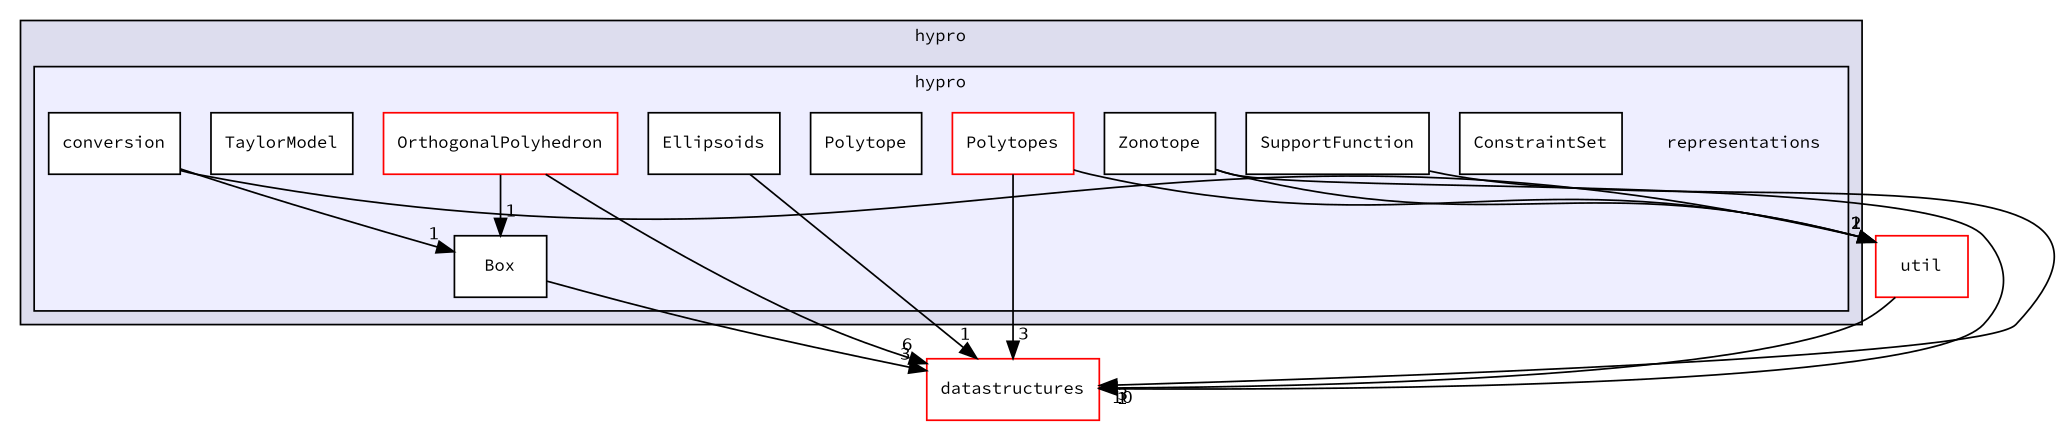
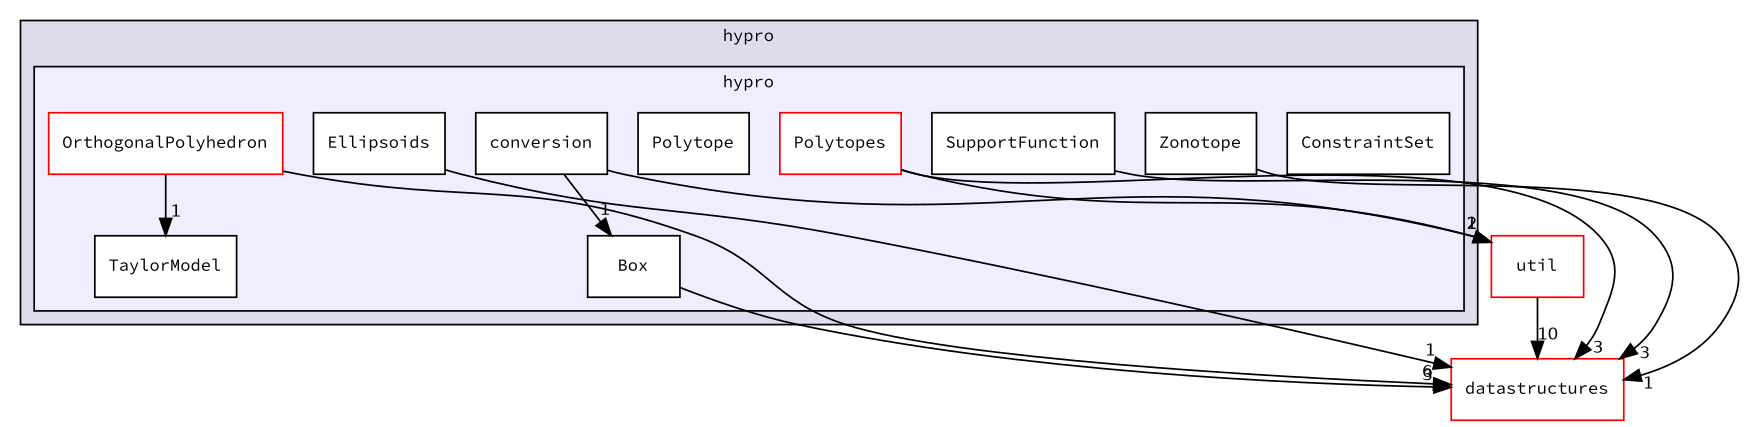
node "representations": removed
edge "OrthogonalPolyhedron" -> "Box": now "OrthogonalPolyhedron" -> "TaylorModel"
edge "Zonotope" -> "util": removed
